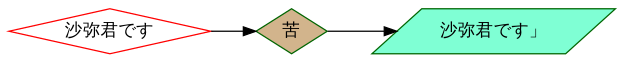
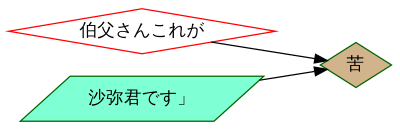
node "沙弥君です": label "沙弥君です" -> "伯父さんこれが"
edge "苦" -> "沙弥君です」": reversed
